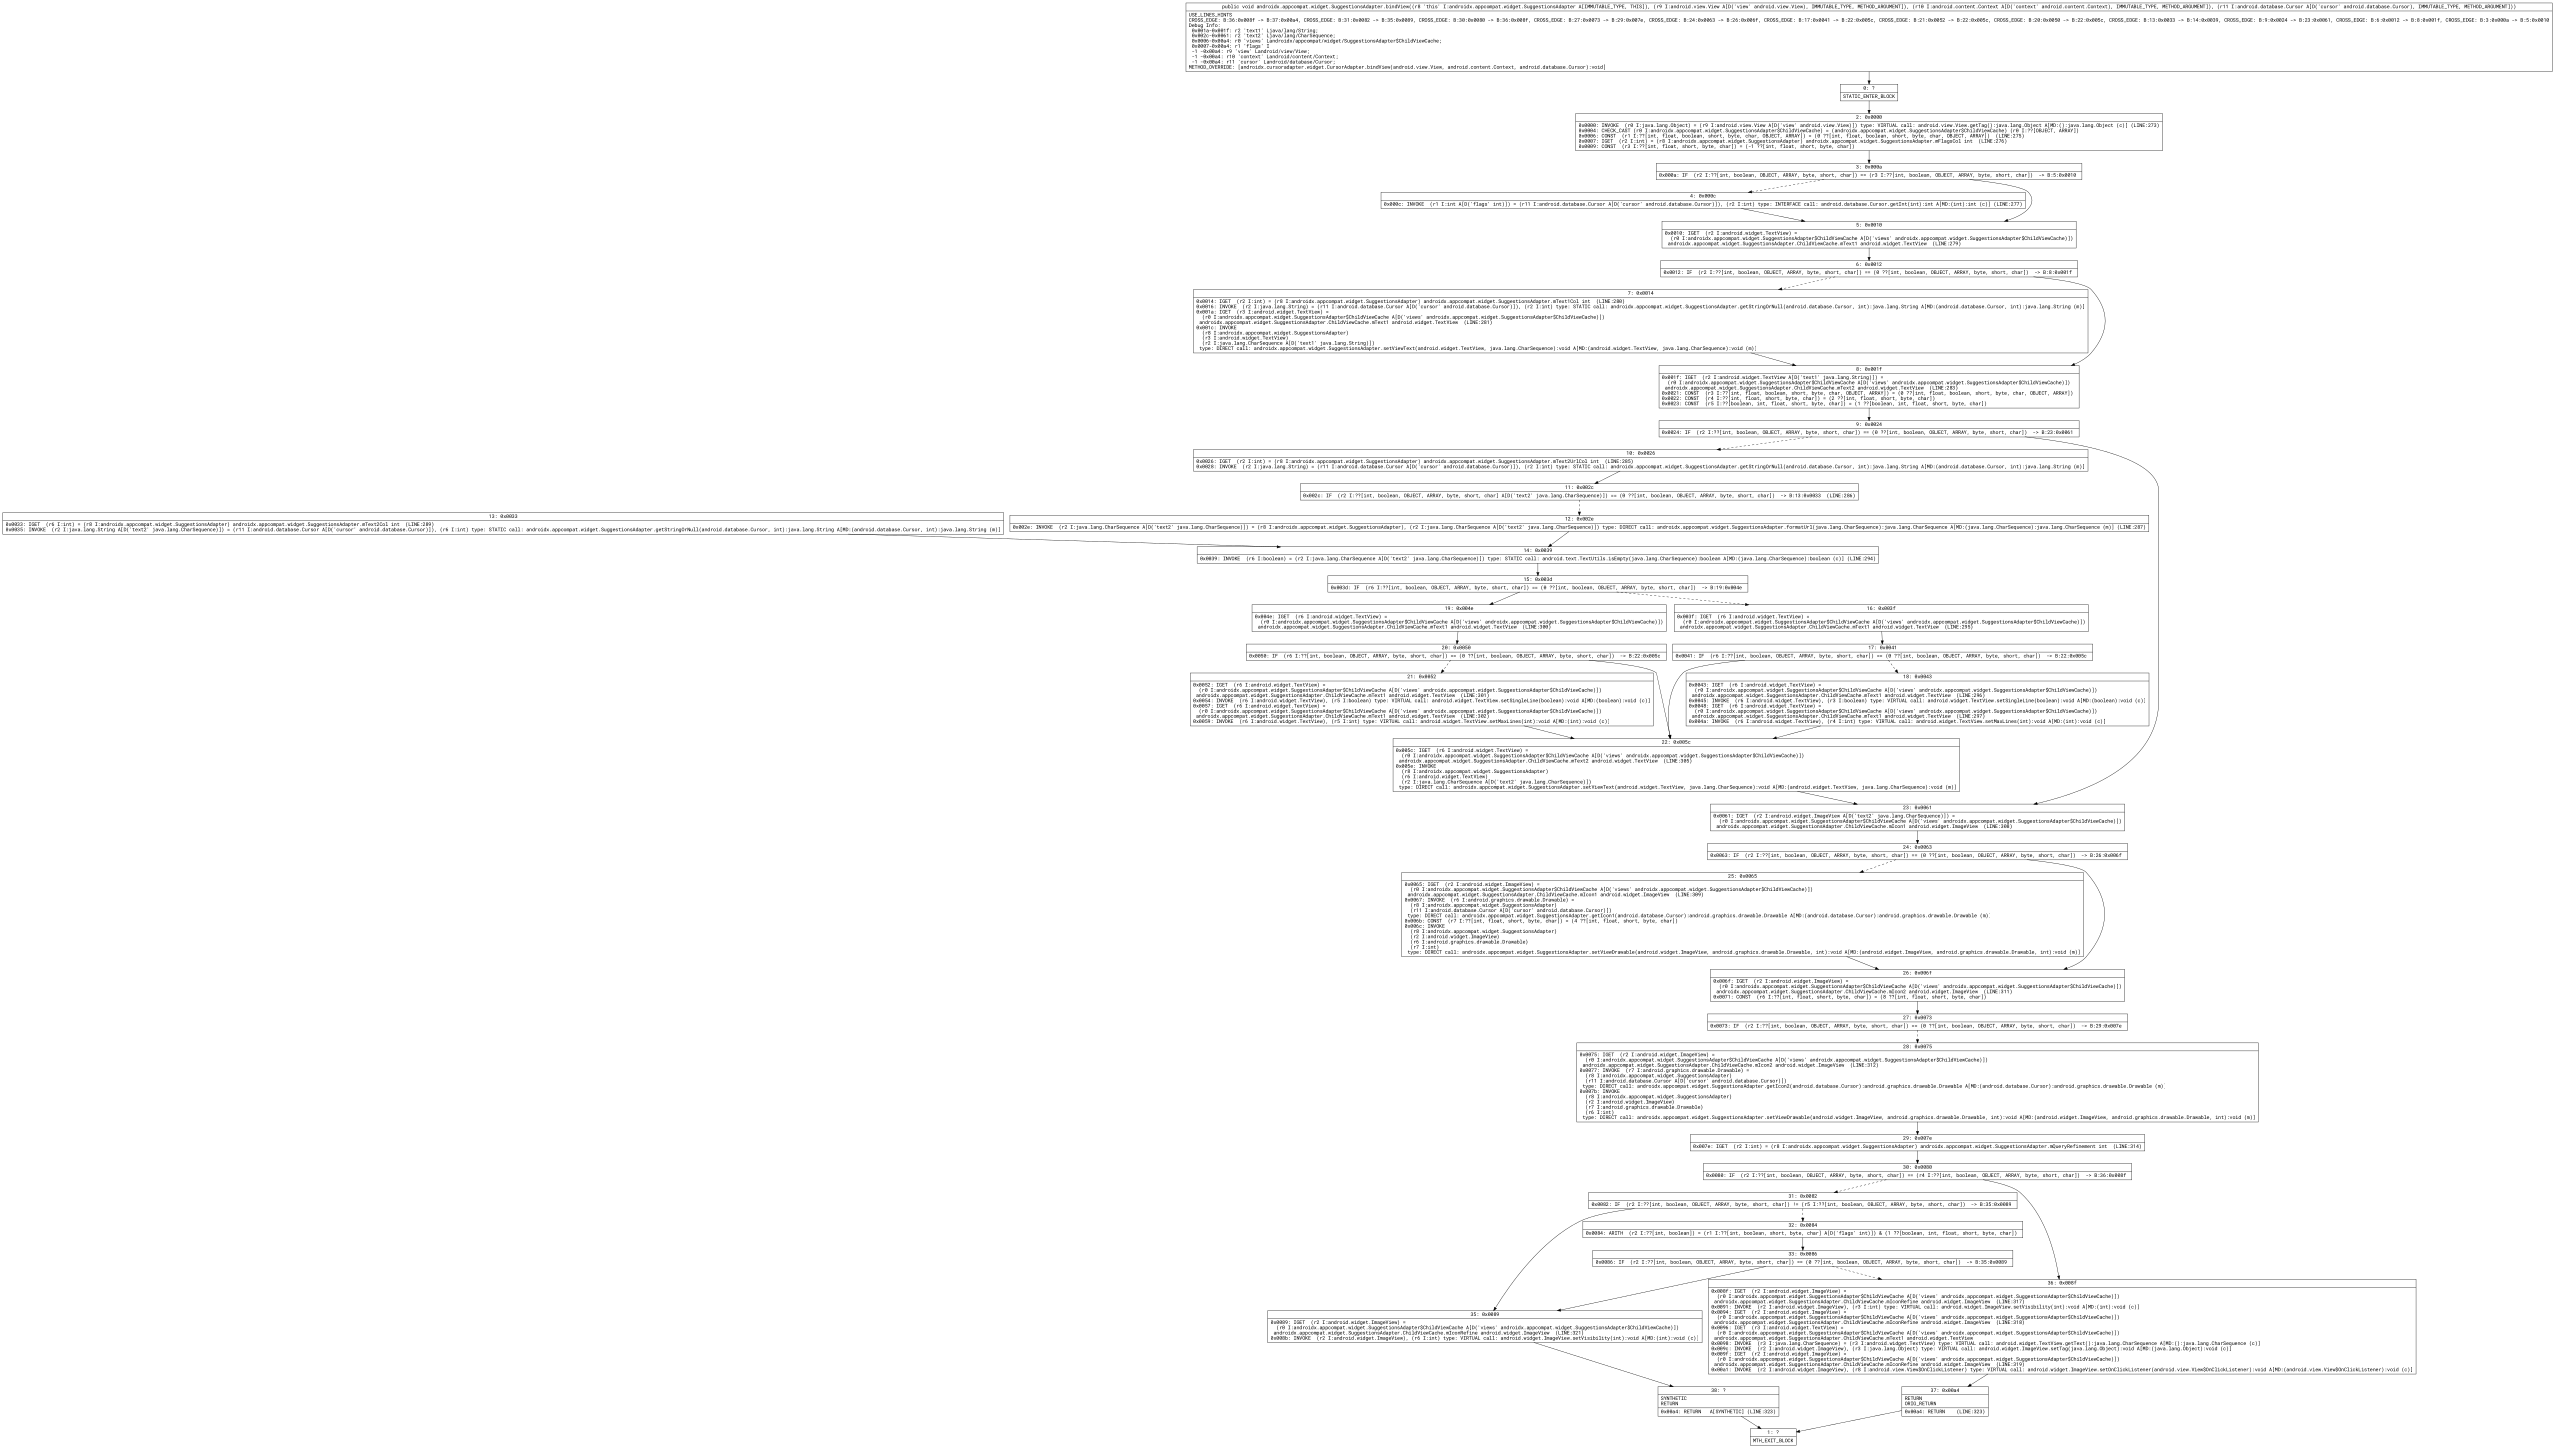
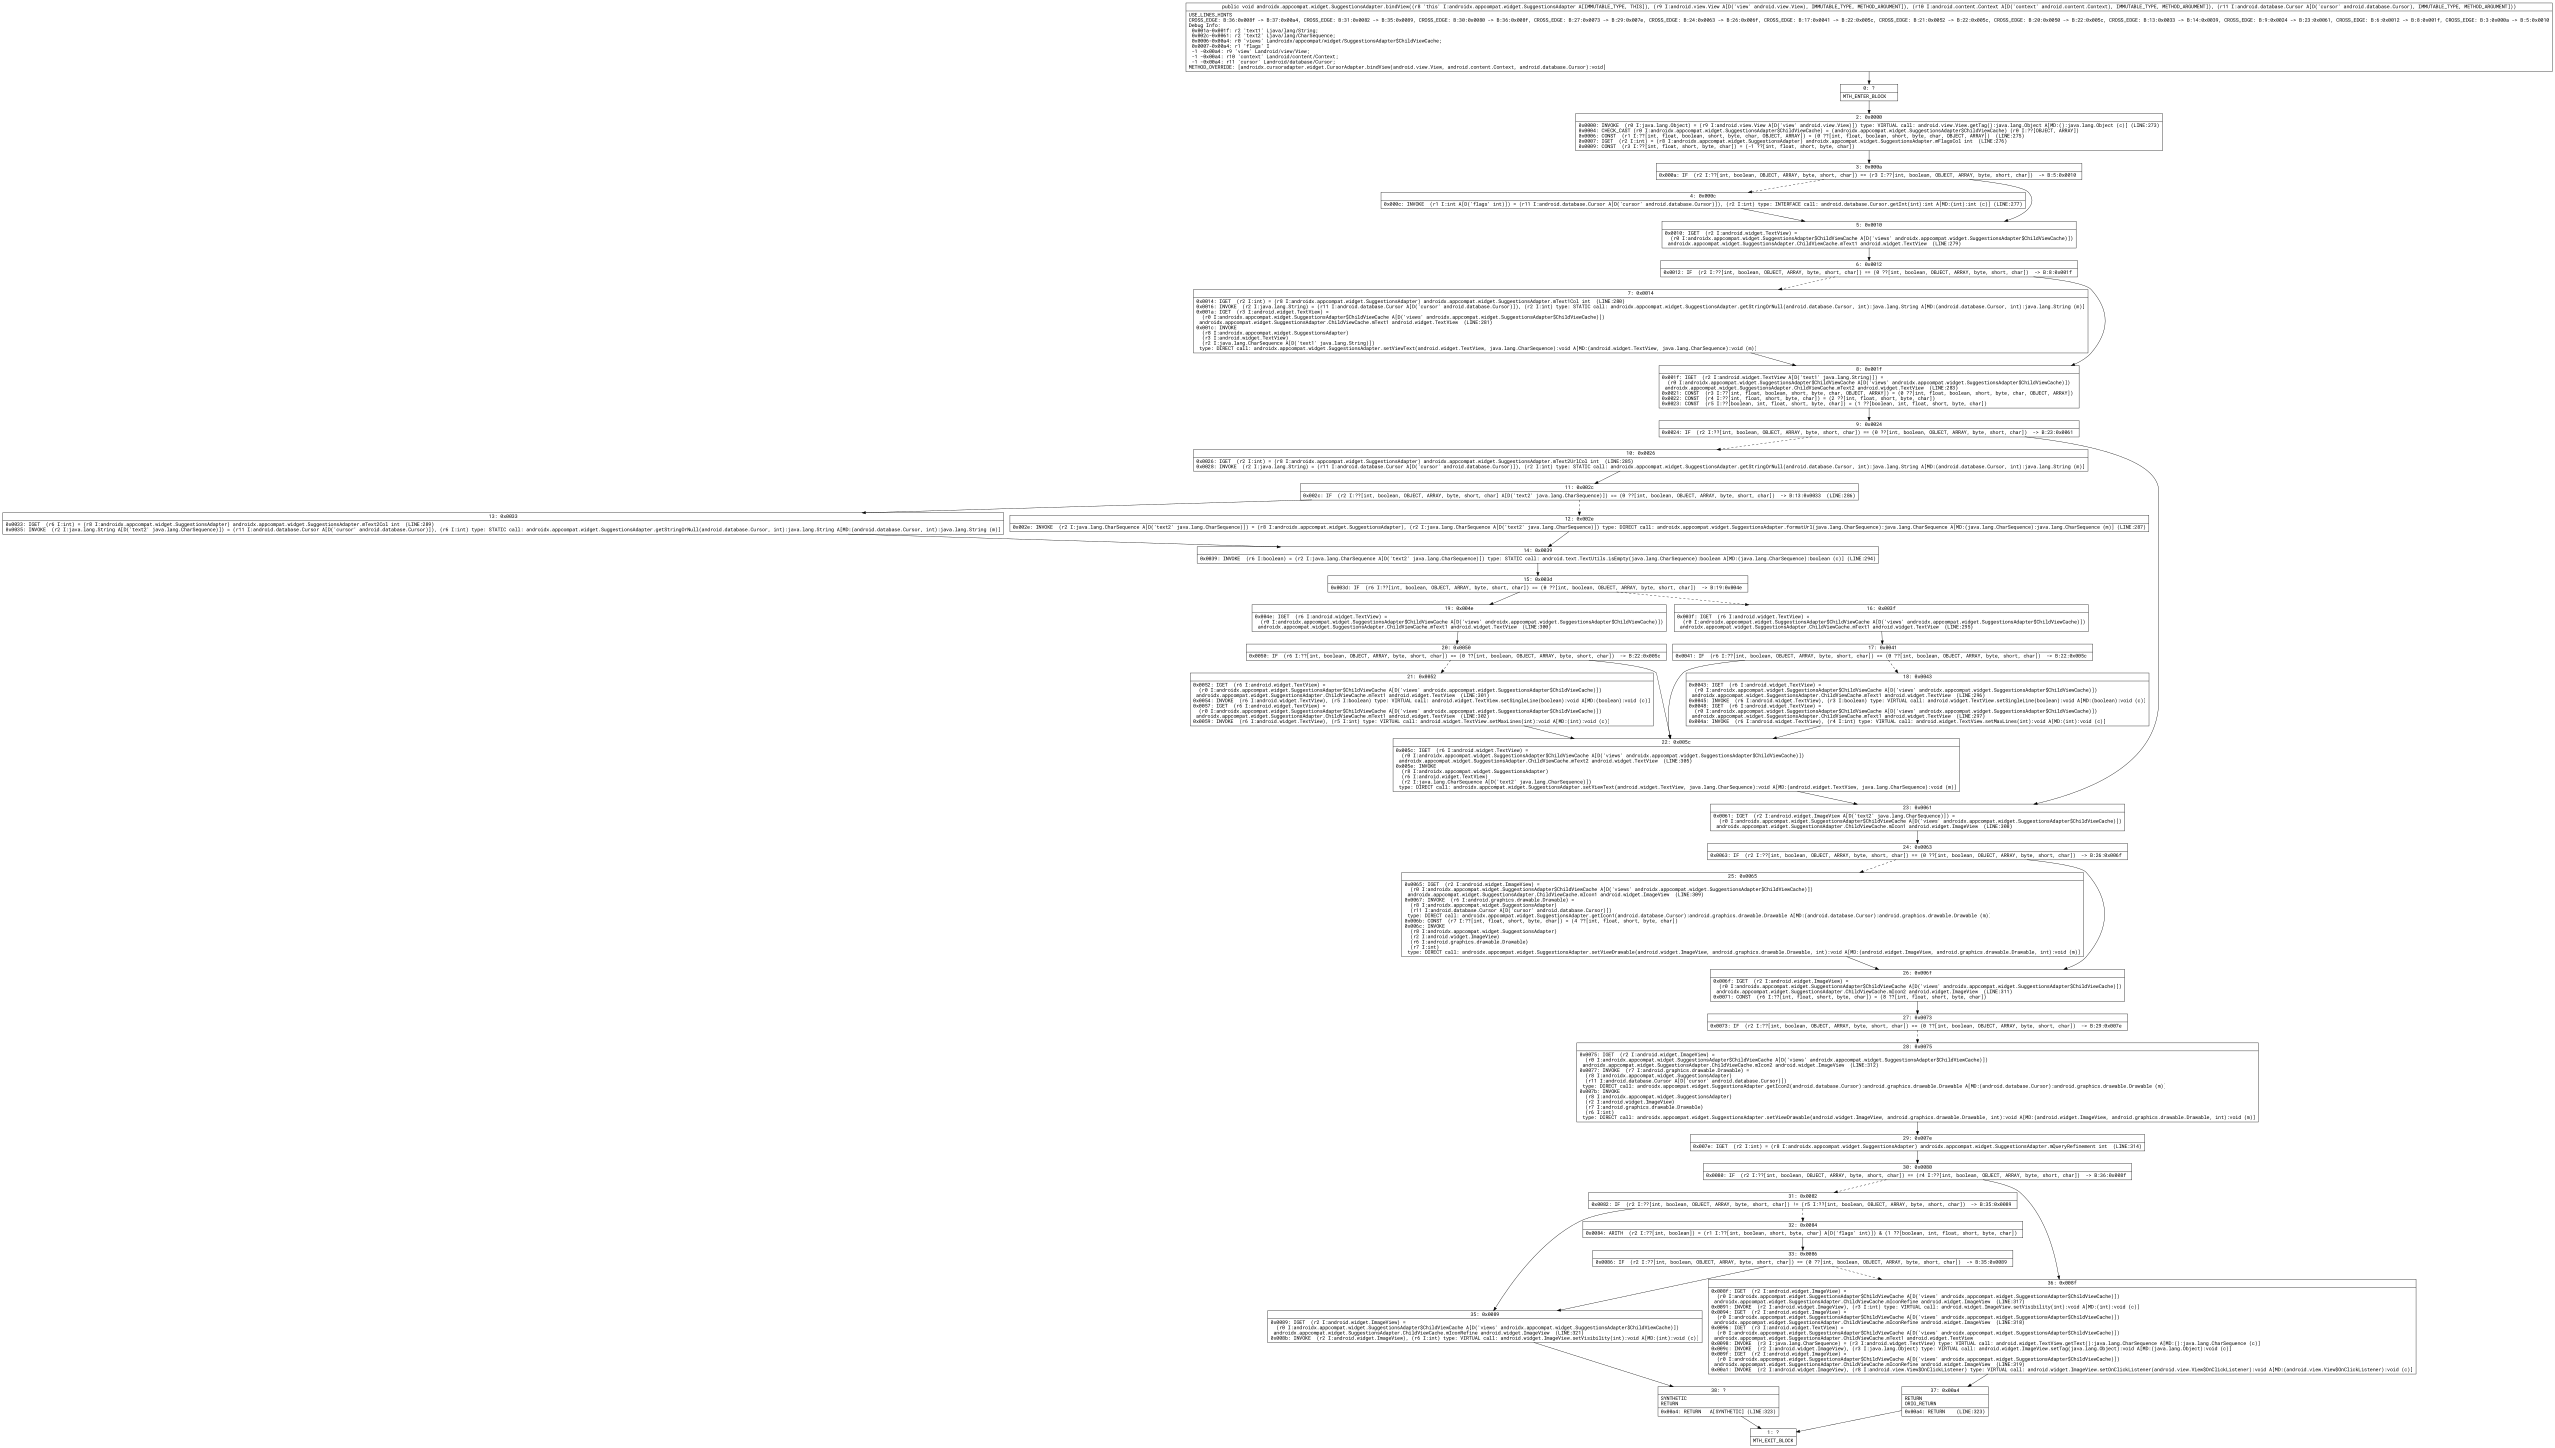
node "0: ?": text "STATIC_ENTER_BLOCK" -> "MTH_ENTER_BLOCK"
edge "11: 0x002c" -> "13: 0x0033": added
